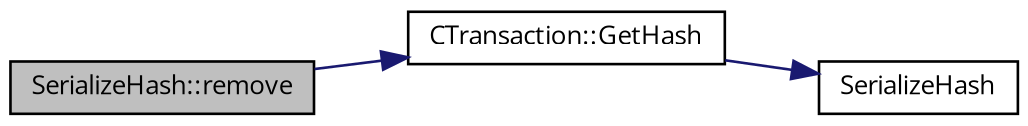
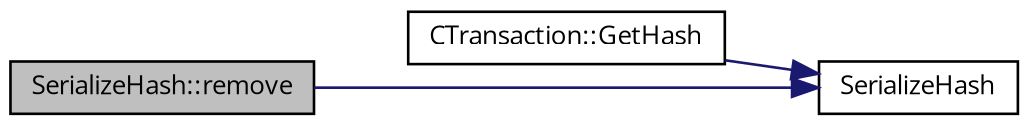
edge "SerializeHash::remove" -> "CTransaction::GetHash": now "SerializeHash::remove" -> "SerializeHash"
